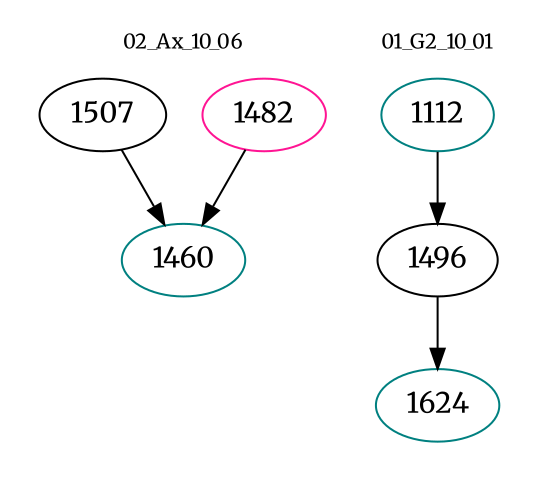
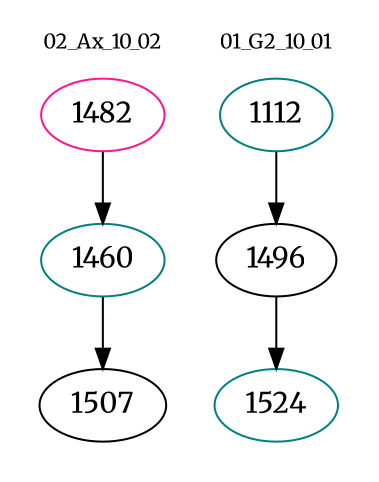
cluster "02_Ax_10_06": label "02_Ax_10_06" -> "02_Ax_10_02"
edge "1507" -> "1460": reversed
node "1624": label "1624" -> "1524"
